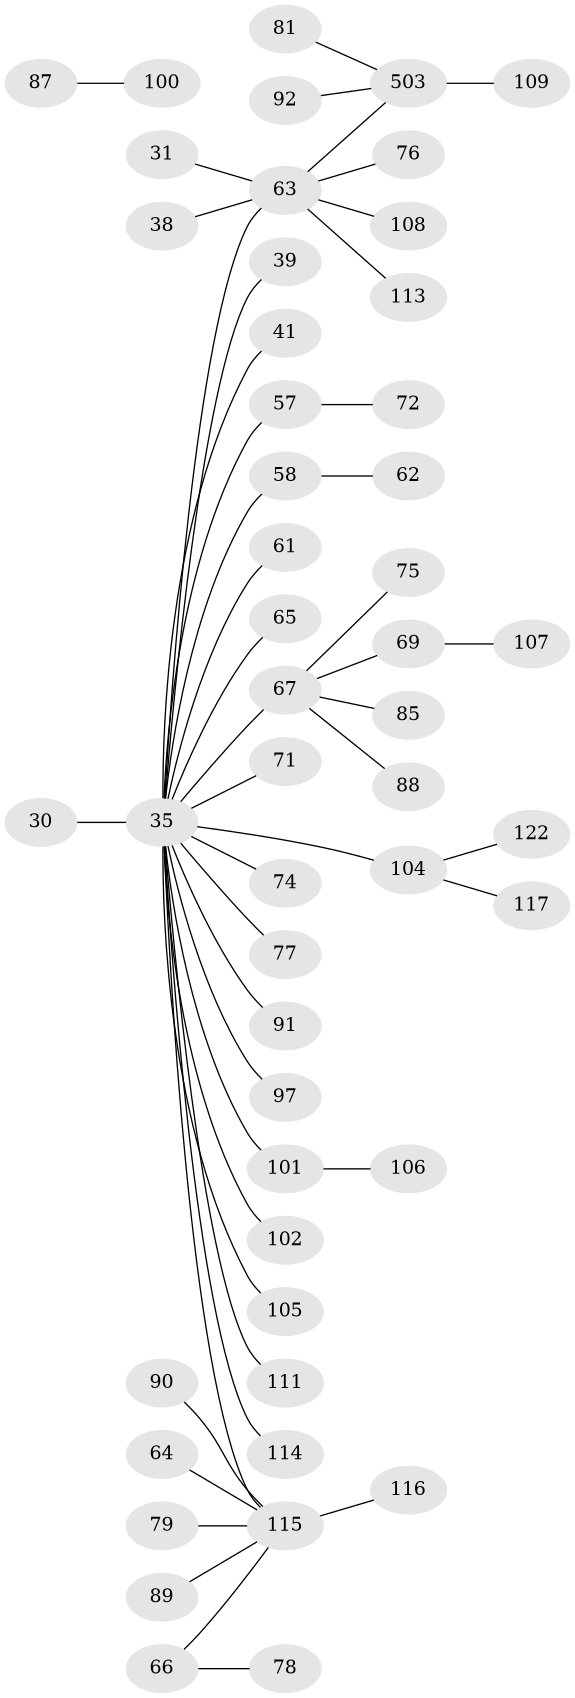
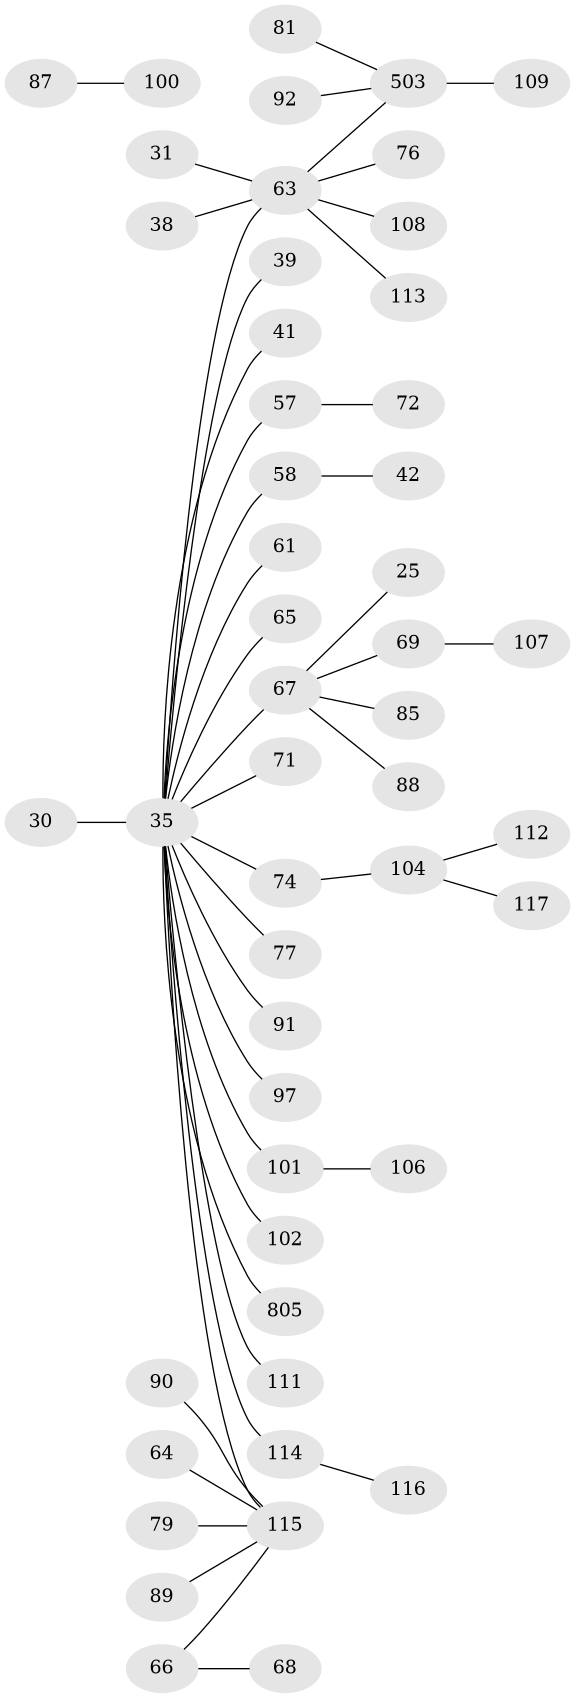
node "62": label "62" -> "42"
node "75": label "75" -> "25"
node "122": label "122" -> "112"
edge "35" -- "104": now "74" -- "104"
node "105": label "105" -> "805"
edge "116" -- "115": now "116" -- "114"
node "78": label "78" -> "68"
